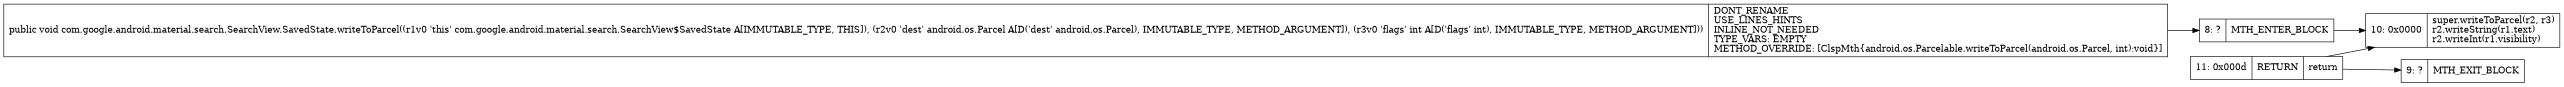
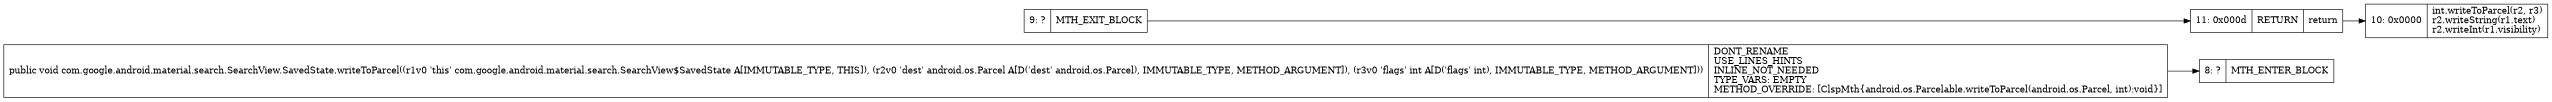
node "10: 0x0000": text "super.writeToParcel(r2, r3)" -> "int.writeToParcel(r2, r3)"
edge "8: ?" -> "10: 0x0000": removed
edge "11: 0x000d" -> "9: ?": reversed
